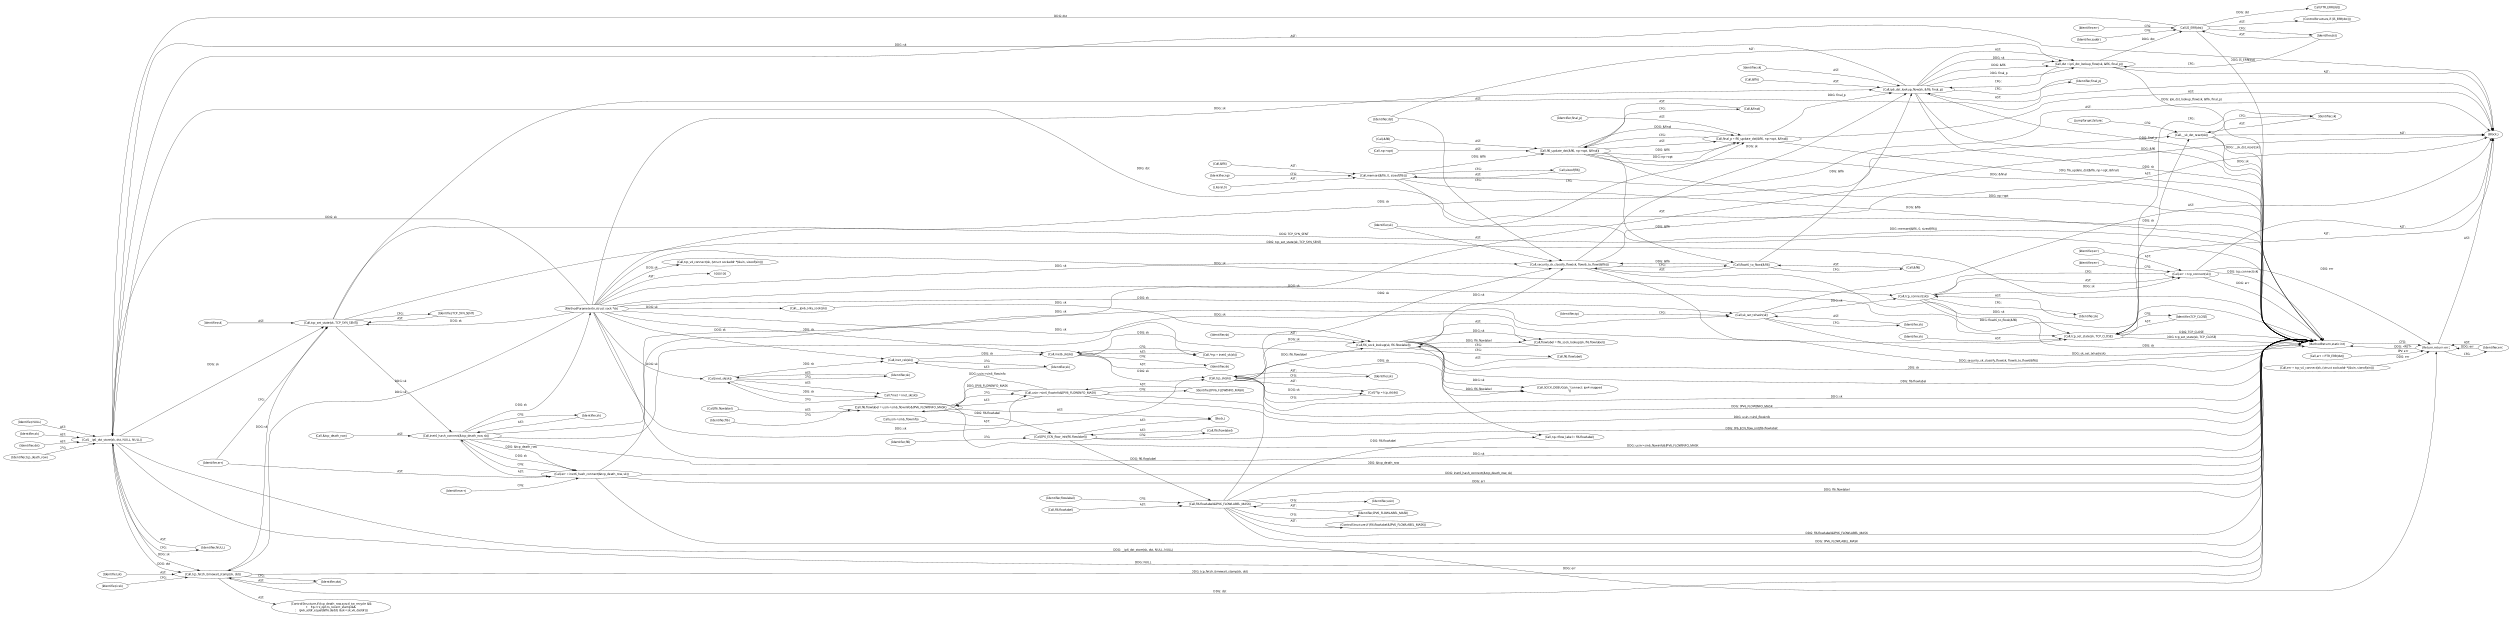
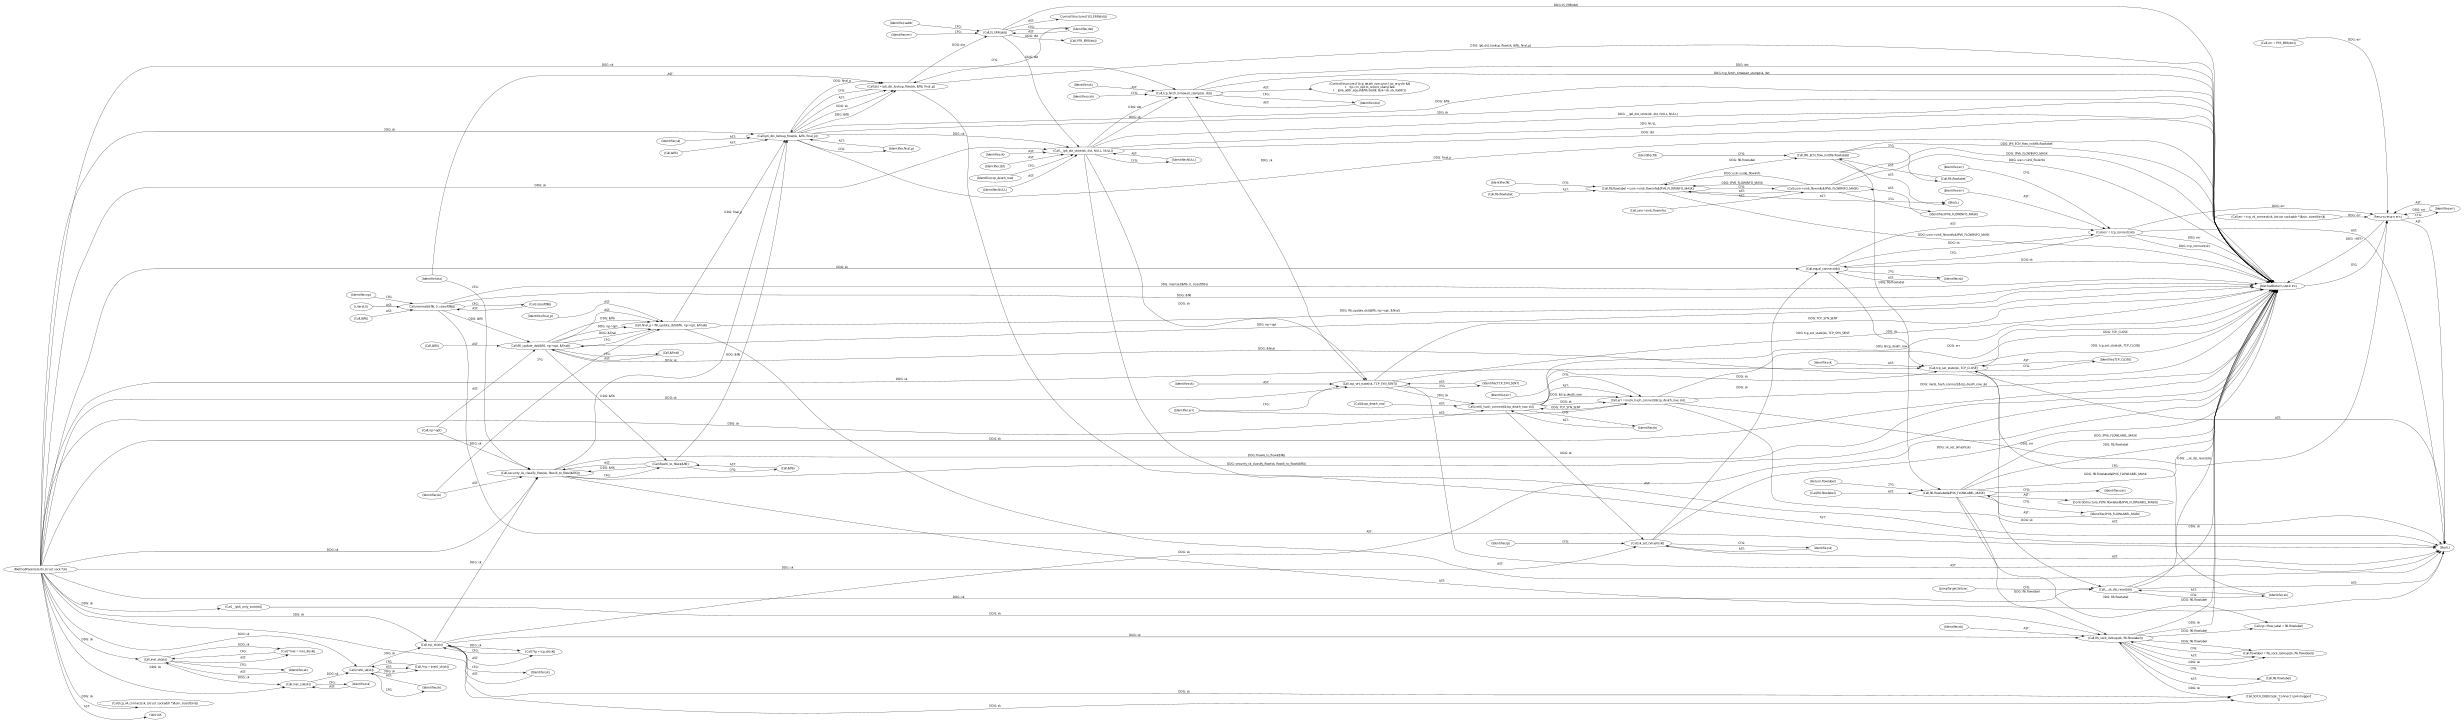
node "(Call,tcp_connect(sk))": label "(Call,tcp_connect(sk))" -> "(Call,equal_connect(sk))"
edge "(Call,fl6_sock_lookup(sk, fl6.flowlabel))" -> "(Call,security_sk_classify_flow(sk, flowi6_to_flowi(&fl6)))": now "(Call,np->opt)" -> "(Call,security_sk_classify_flow(sk, flowi6_to_flowi(&fl6)))"
edge "(Call,err = PTR_ERR(dst))" -> "(Return,return err;)": label "IPV: err" -> "DDG: err"
edge "(Call,inet6_hash_connect(&tcp_death_row, sk))" -> "(MethodParameterIn,struct sock *sk)": reversed
edge "(Call,err = inet6_hash_connect(&tcp_death_row, sk))" -> "(Call,inet6_hash_connect(&tcp_death_row, sk))": label "CFG: " -> "DDG: TCP_SYN_SENT"
node "(Identifier,flowlabel)": label "(Identifier,flowlabel)" -> "(Return,flowlabel)"
